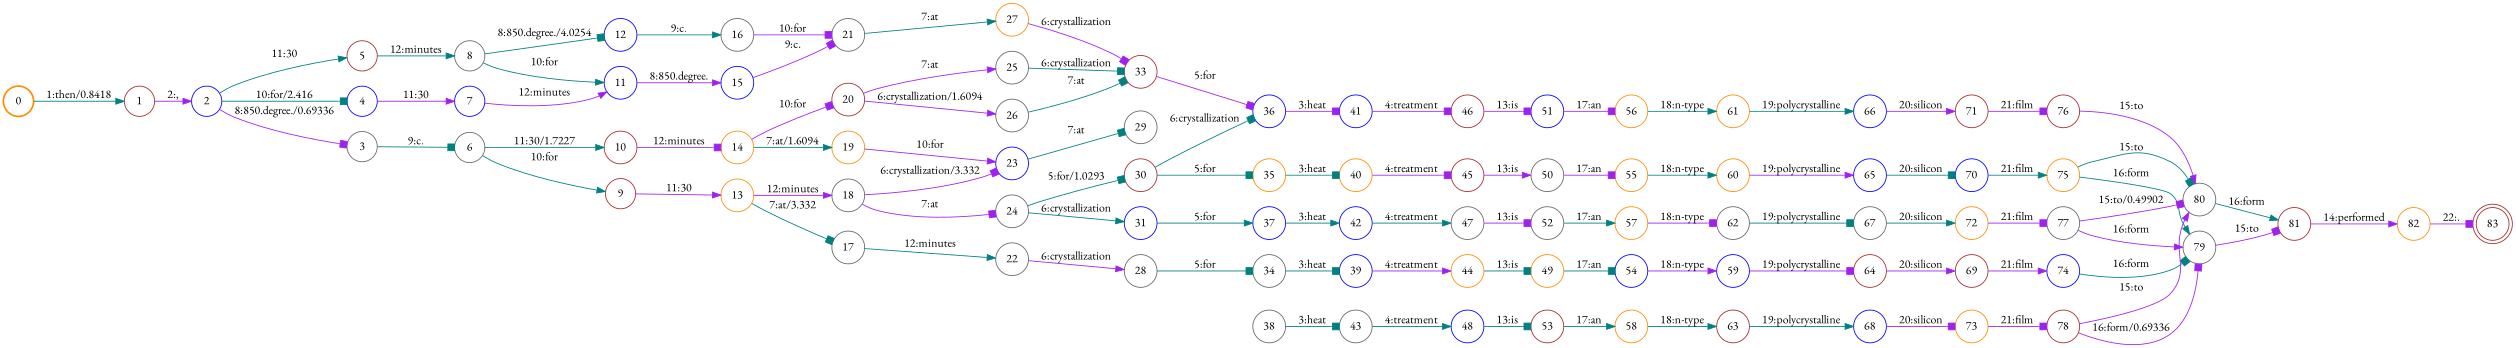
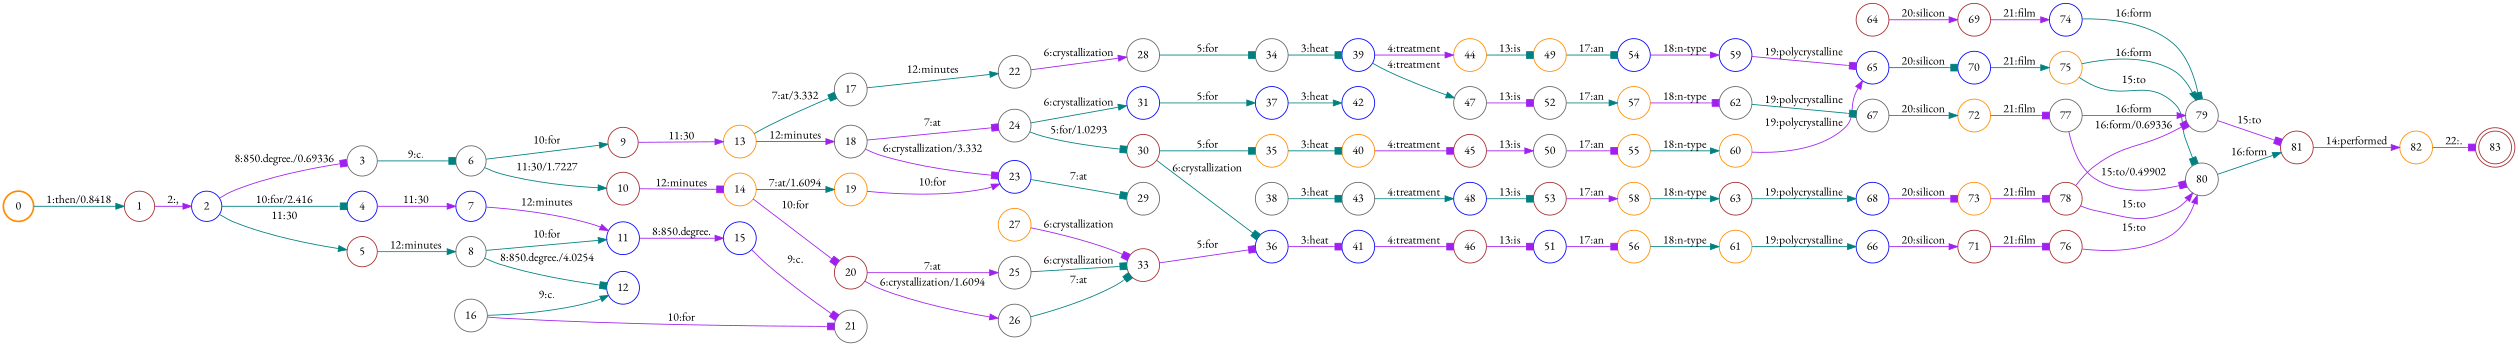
edge "21" -> "27": removed, label "7:at"
edge "12" -> "16": reversed
edge "42" -> "47": now "39" -> "47"
edge "59" -> "64": now "59" -> "65"
edge "53" -> "58": color teal -> purple
